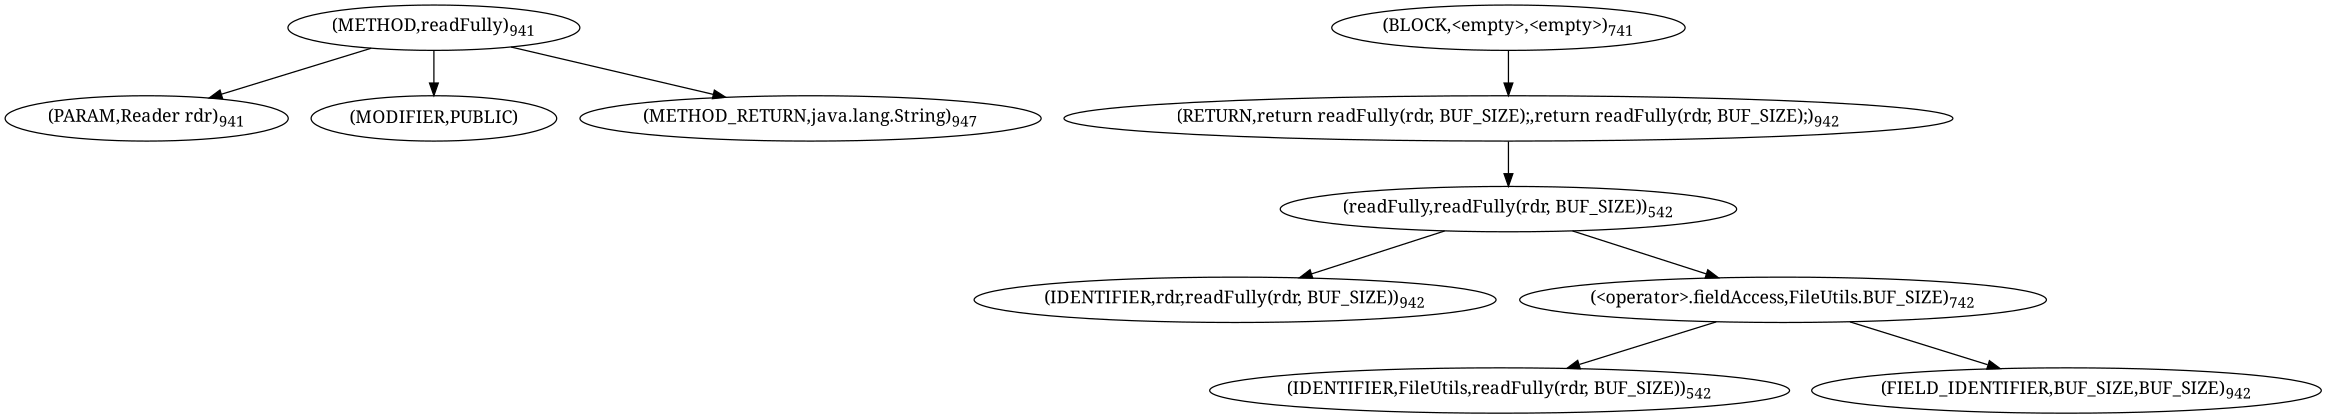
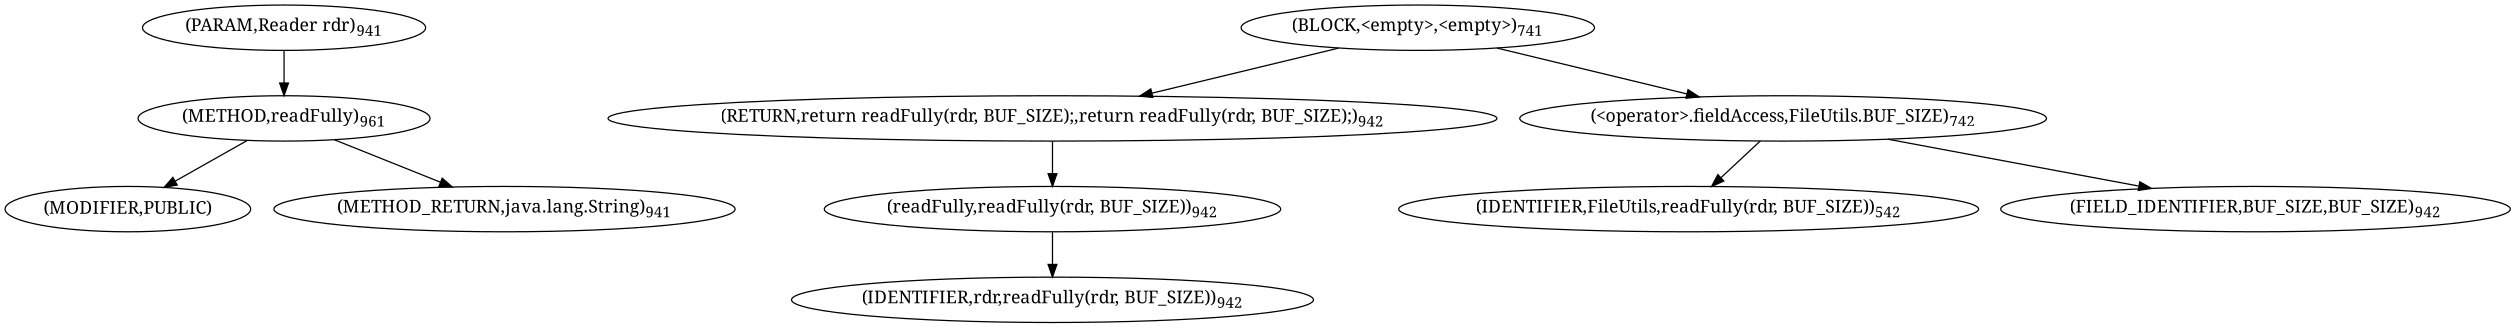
node "(METHOD,readFully)": text "941" -> "961"
edge "(METHOD,readFully)" -> "(PARAM,Reader rdr)": reversed
node "(METHOD_RETURN,java.lang.String)": text "947" -> "941"
node "(readFully,readFully(rdr, BUF_SIZE))": text "542" -> "942"
edge "(readFully,readFully(rdr, BUF_SIZE))" -> "(<operator>.fieldAccess,FileUtils.BUF_SIZE)": now "(BLOCK,<empty>,<empty>)" -> "(<operator>.fieldAccess,FileUtils.BUF_SIZE)"
